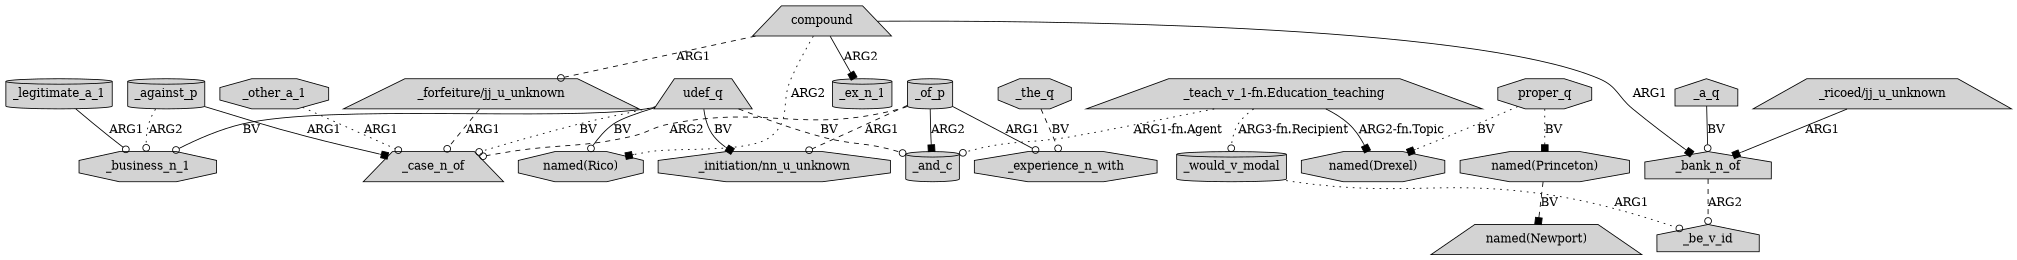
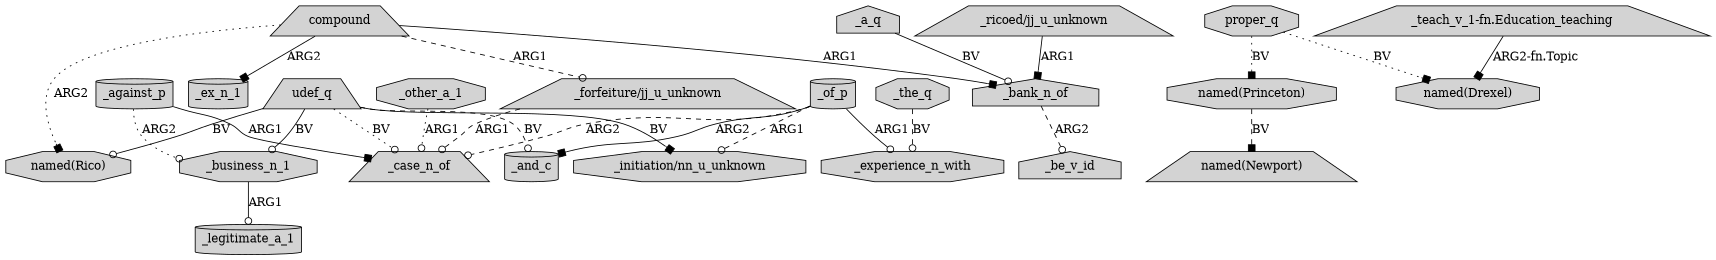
edge "_legitimate_a_1" -> "_business_n_1": reversed
edge "_teach_v_1-fn.Education_teaching" -> "_and_c": removed, label "ARG1-fn.Agent"
node "_would_v_modal": removed
